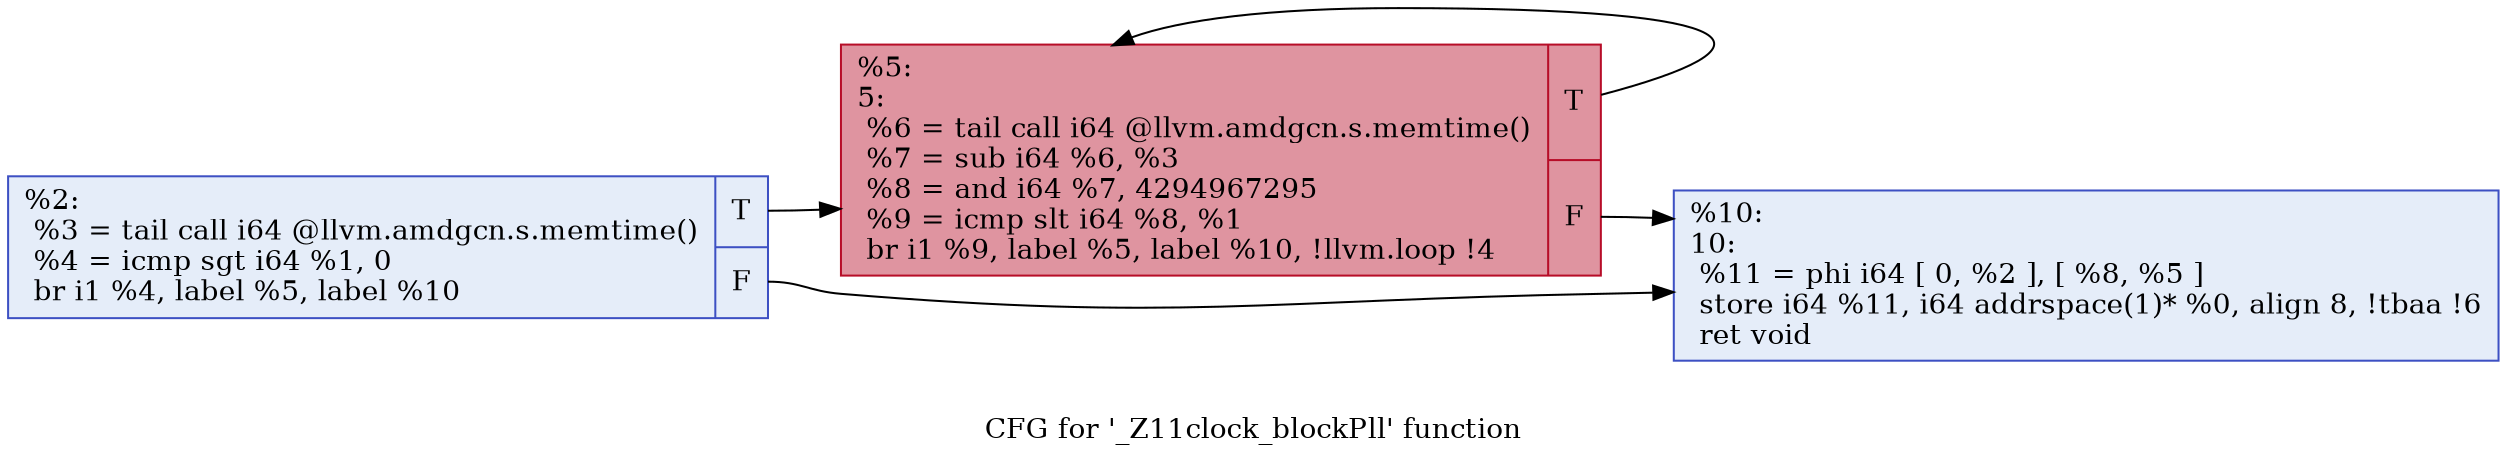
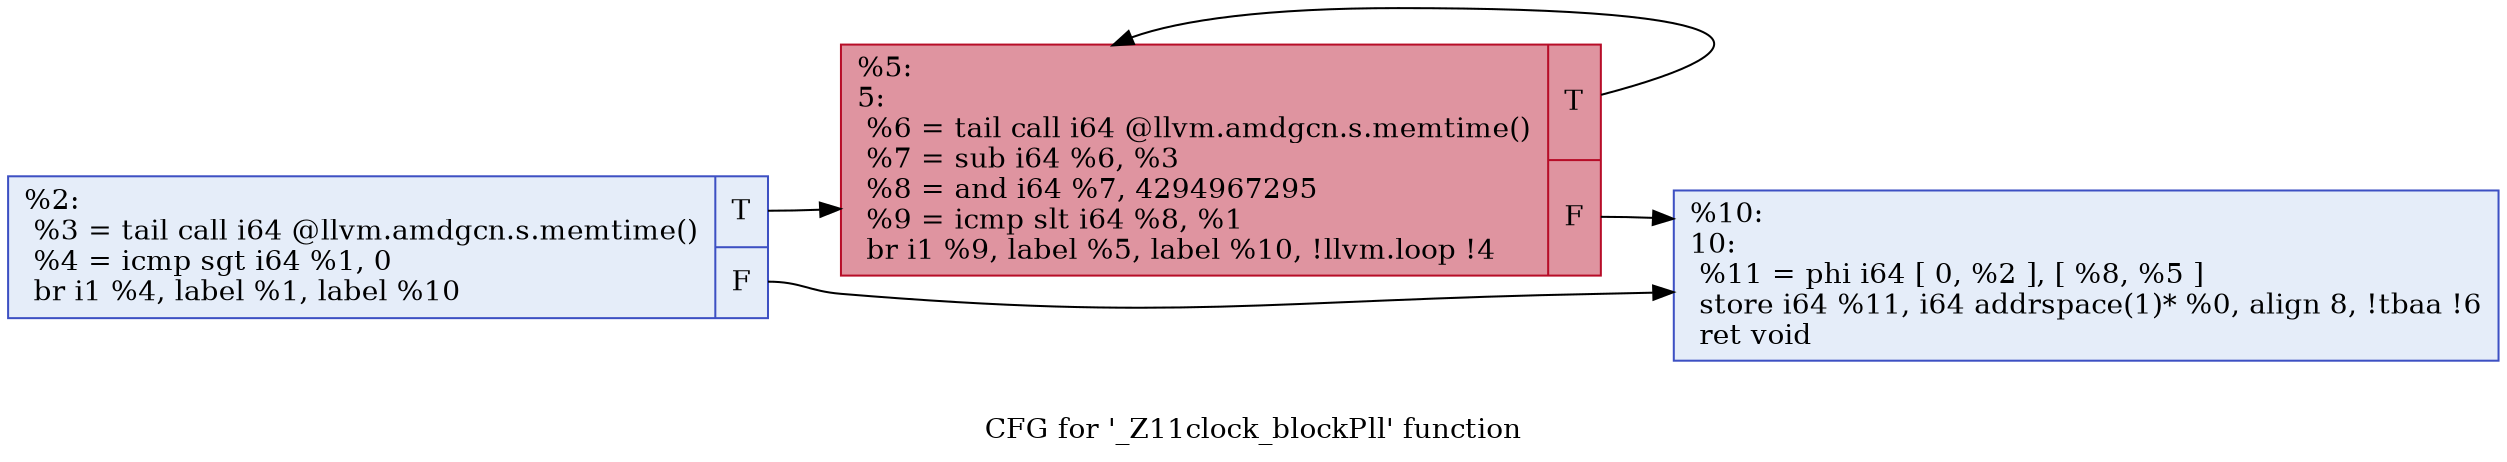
node "%2:": text "br i1 %4, label %5, label %10" -> "br i1 %4, label %1, label %10"
